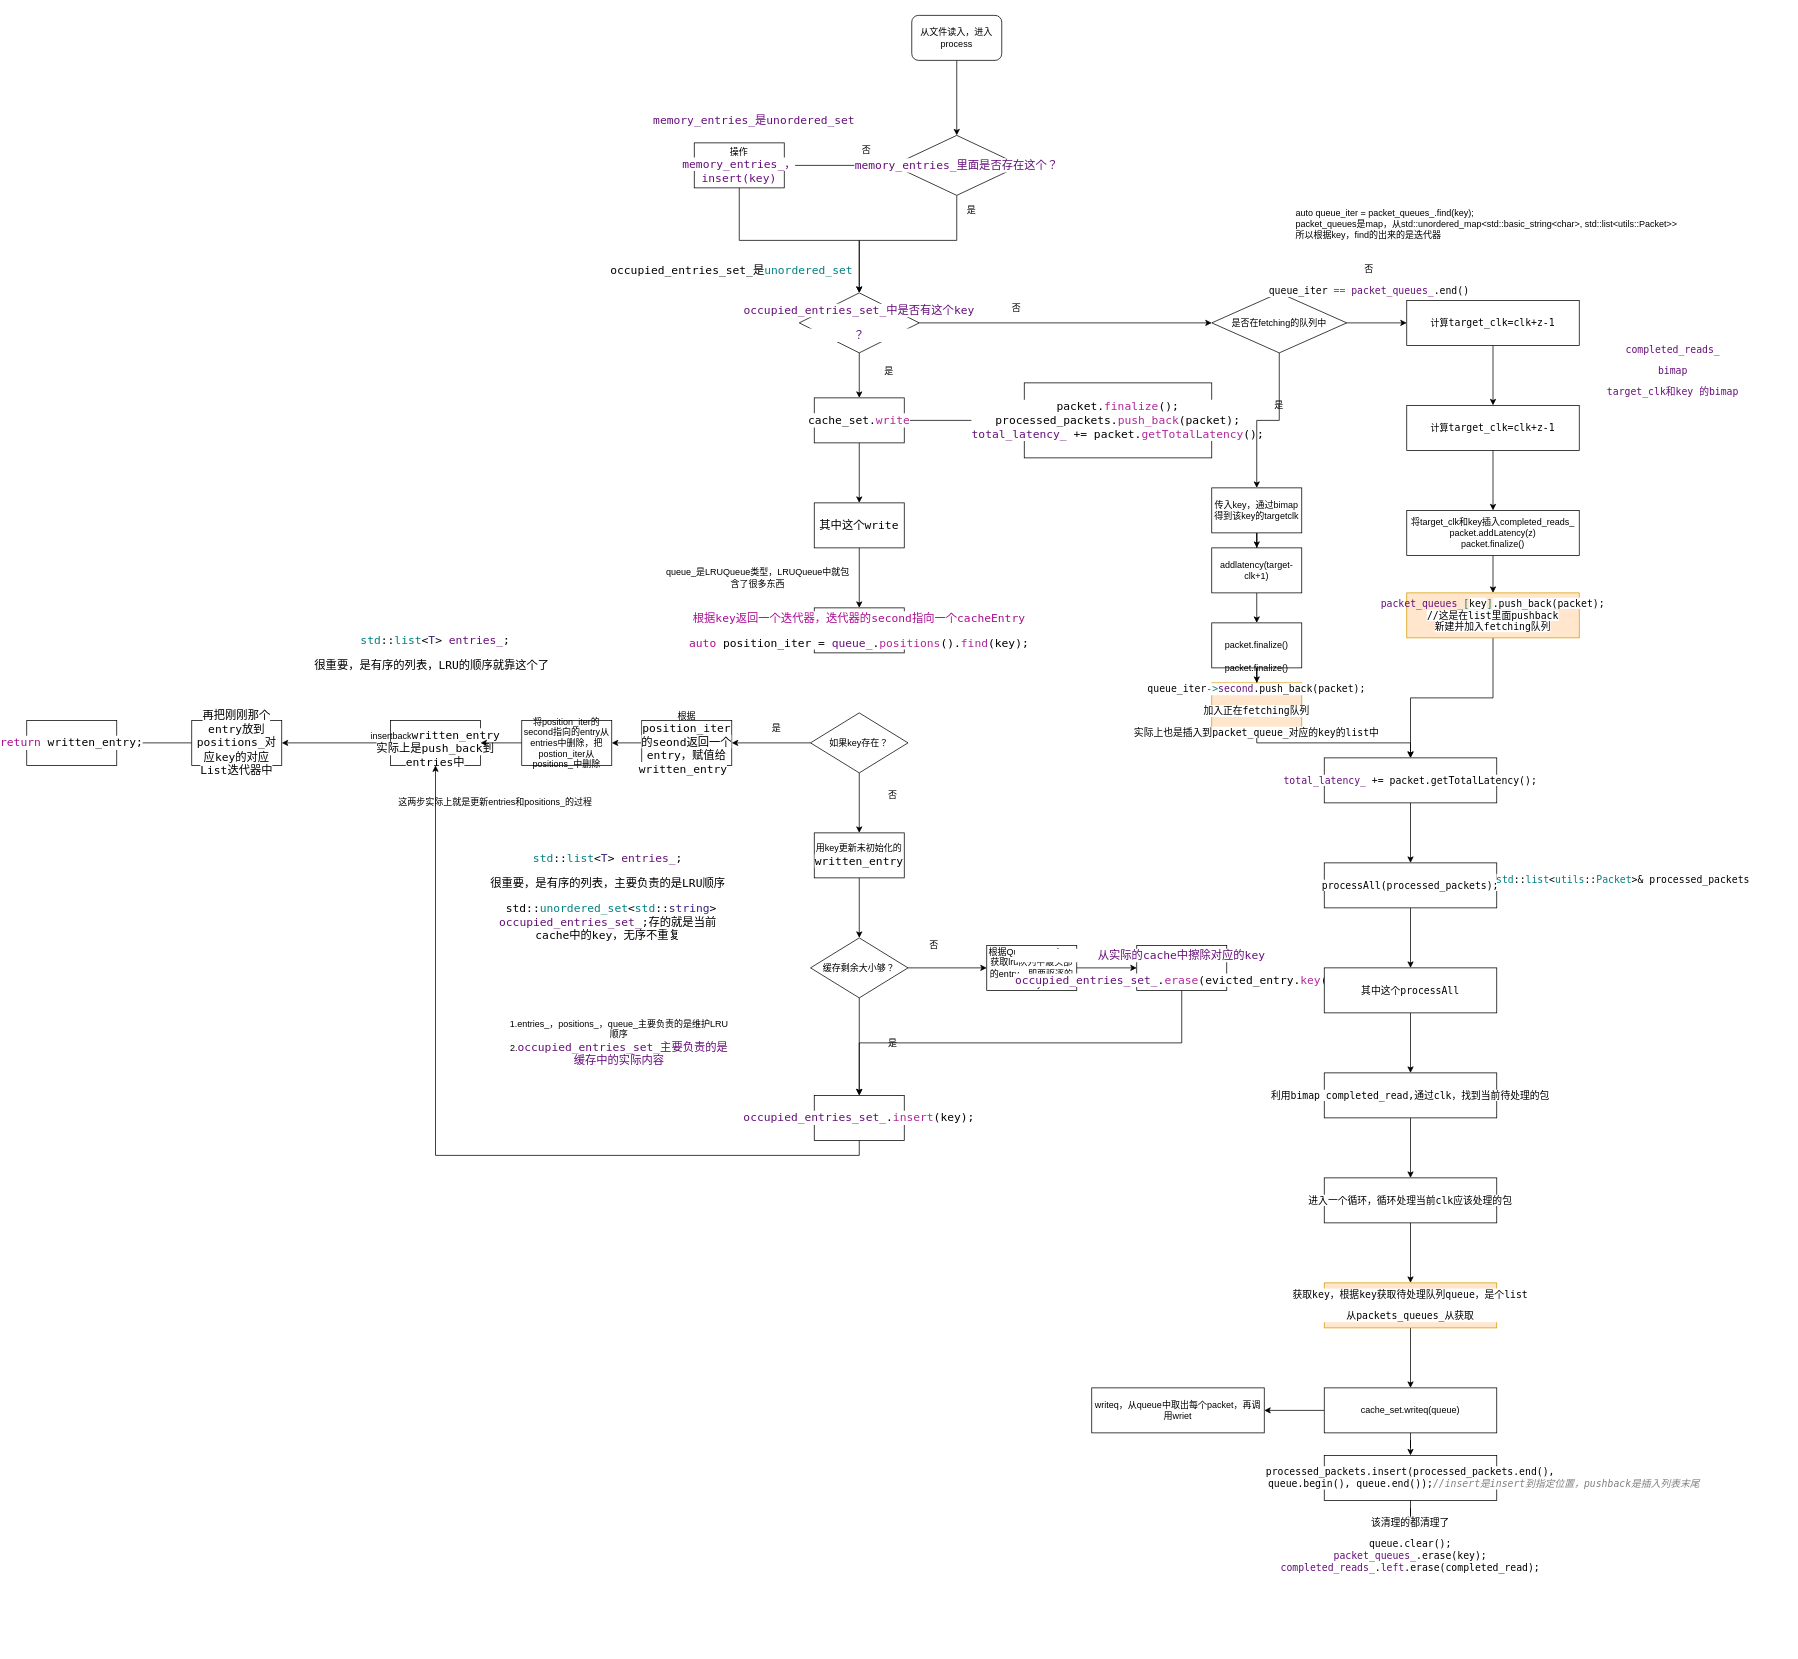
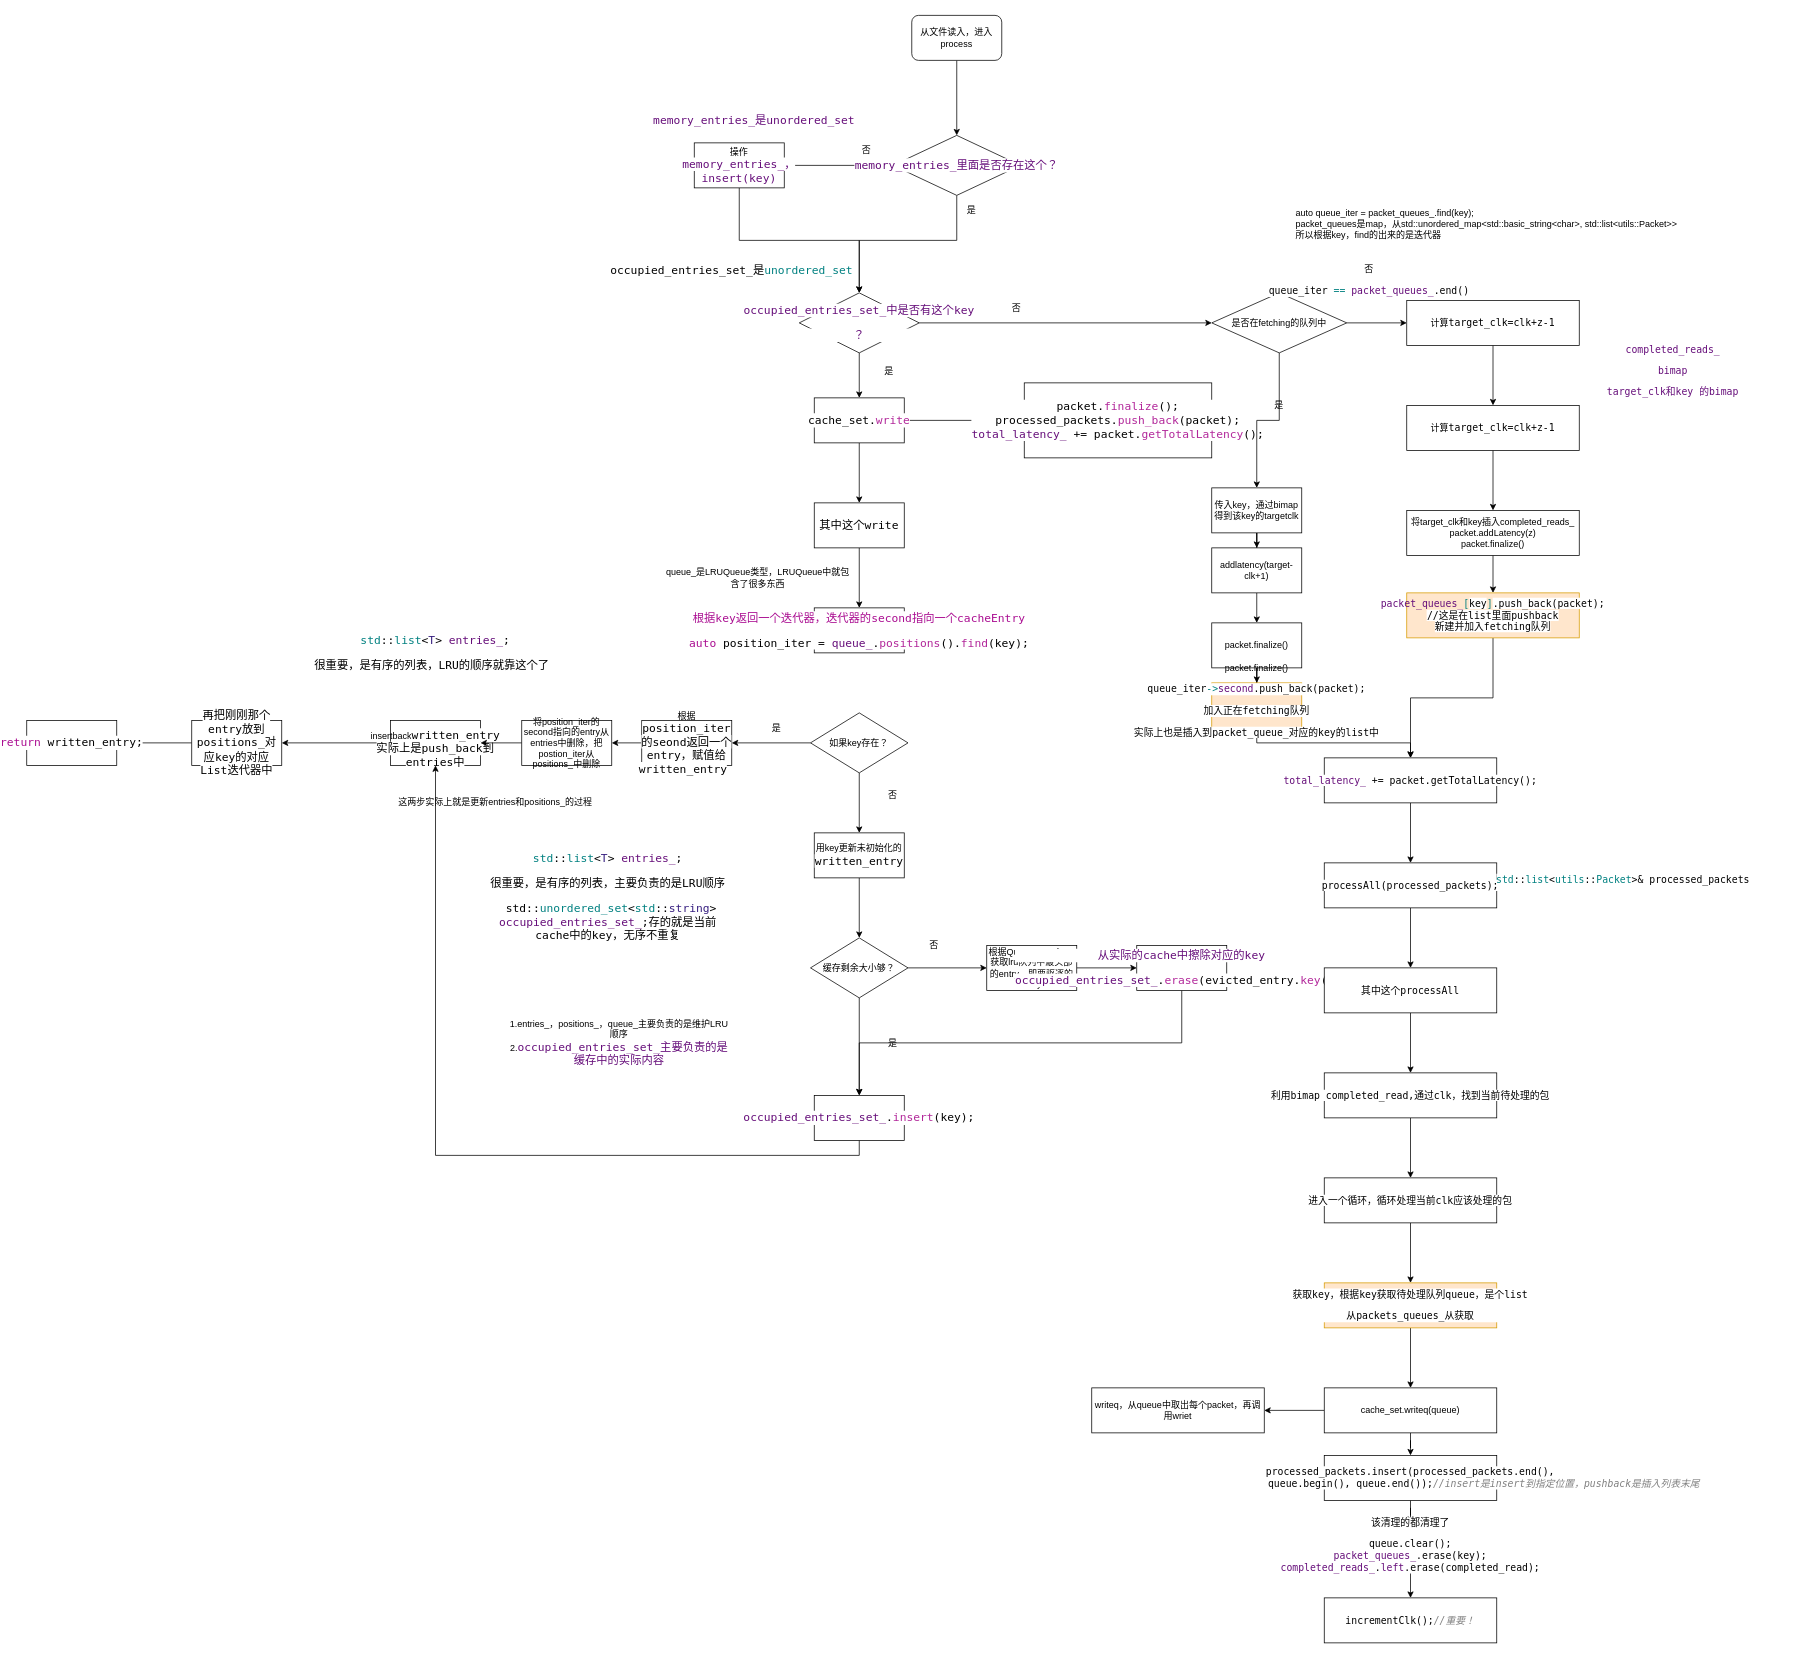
edge "该清理的都清理了queue.clear(); packet_queues_.erase(key); completed_reads_.left.erase(completed_read);" -> "incrementClk();//重要！": added
node "incrementClk();//重要！": added
